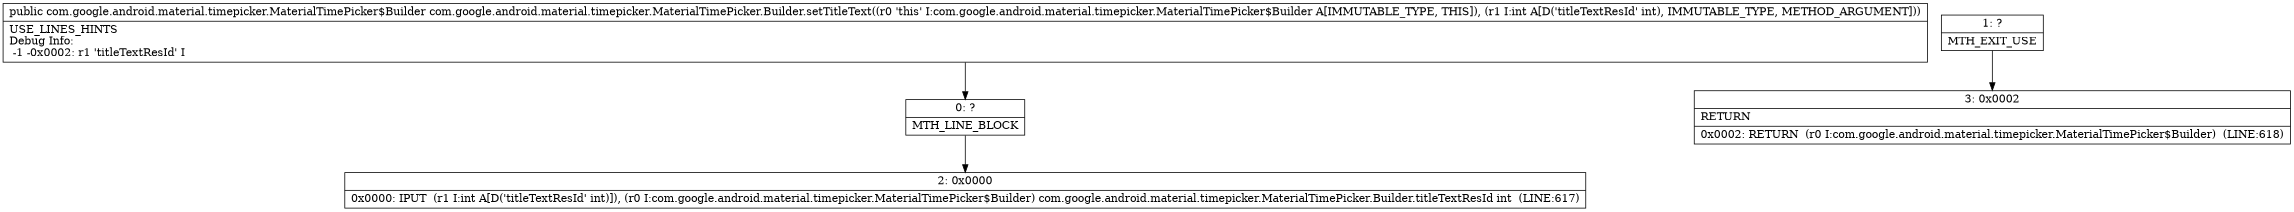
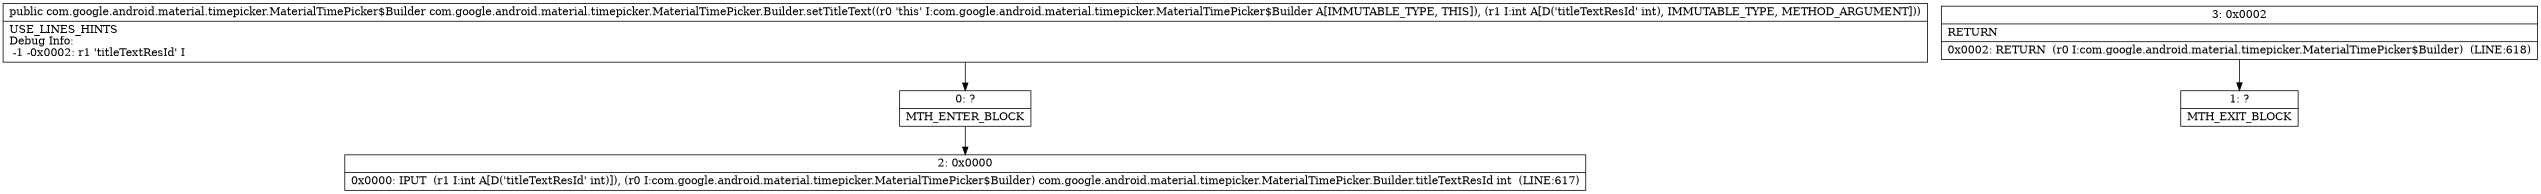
node "1: ?": text "MTH_EXIT_USE" -> "MTH_EXIT_BLOCK"
edge "1: ?" -> "3: 0x0002": reversed
node "0: ?": text "MTH_LINE_BLOCK" -> "MTH_ENTER_BLOCK"
